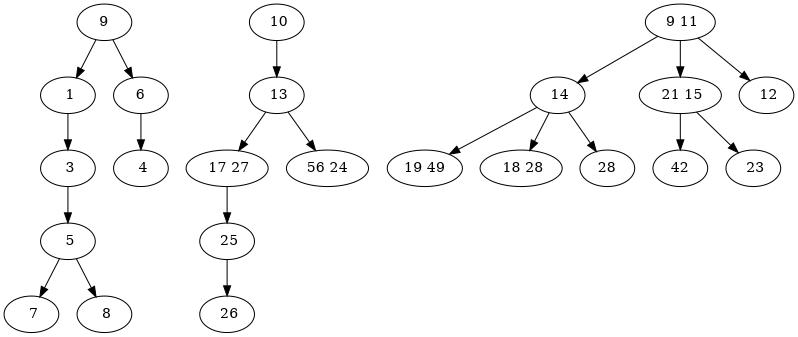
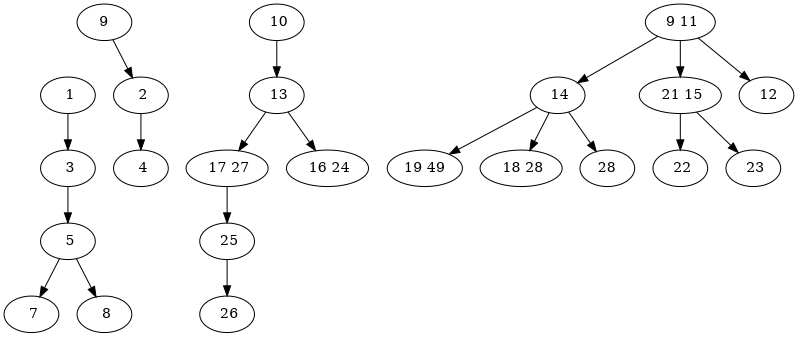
edge "9" -> "1": removed
node "6": label "6" -> "2"
node "56 24": label "56 24" -> "16 24"
node "42": label "42" -> "22"
